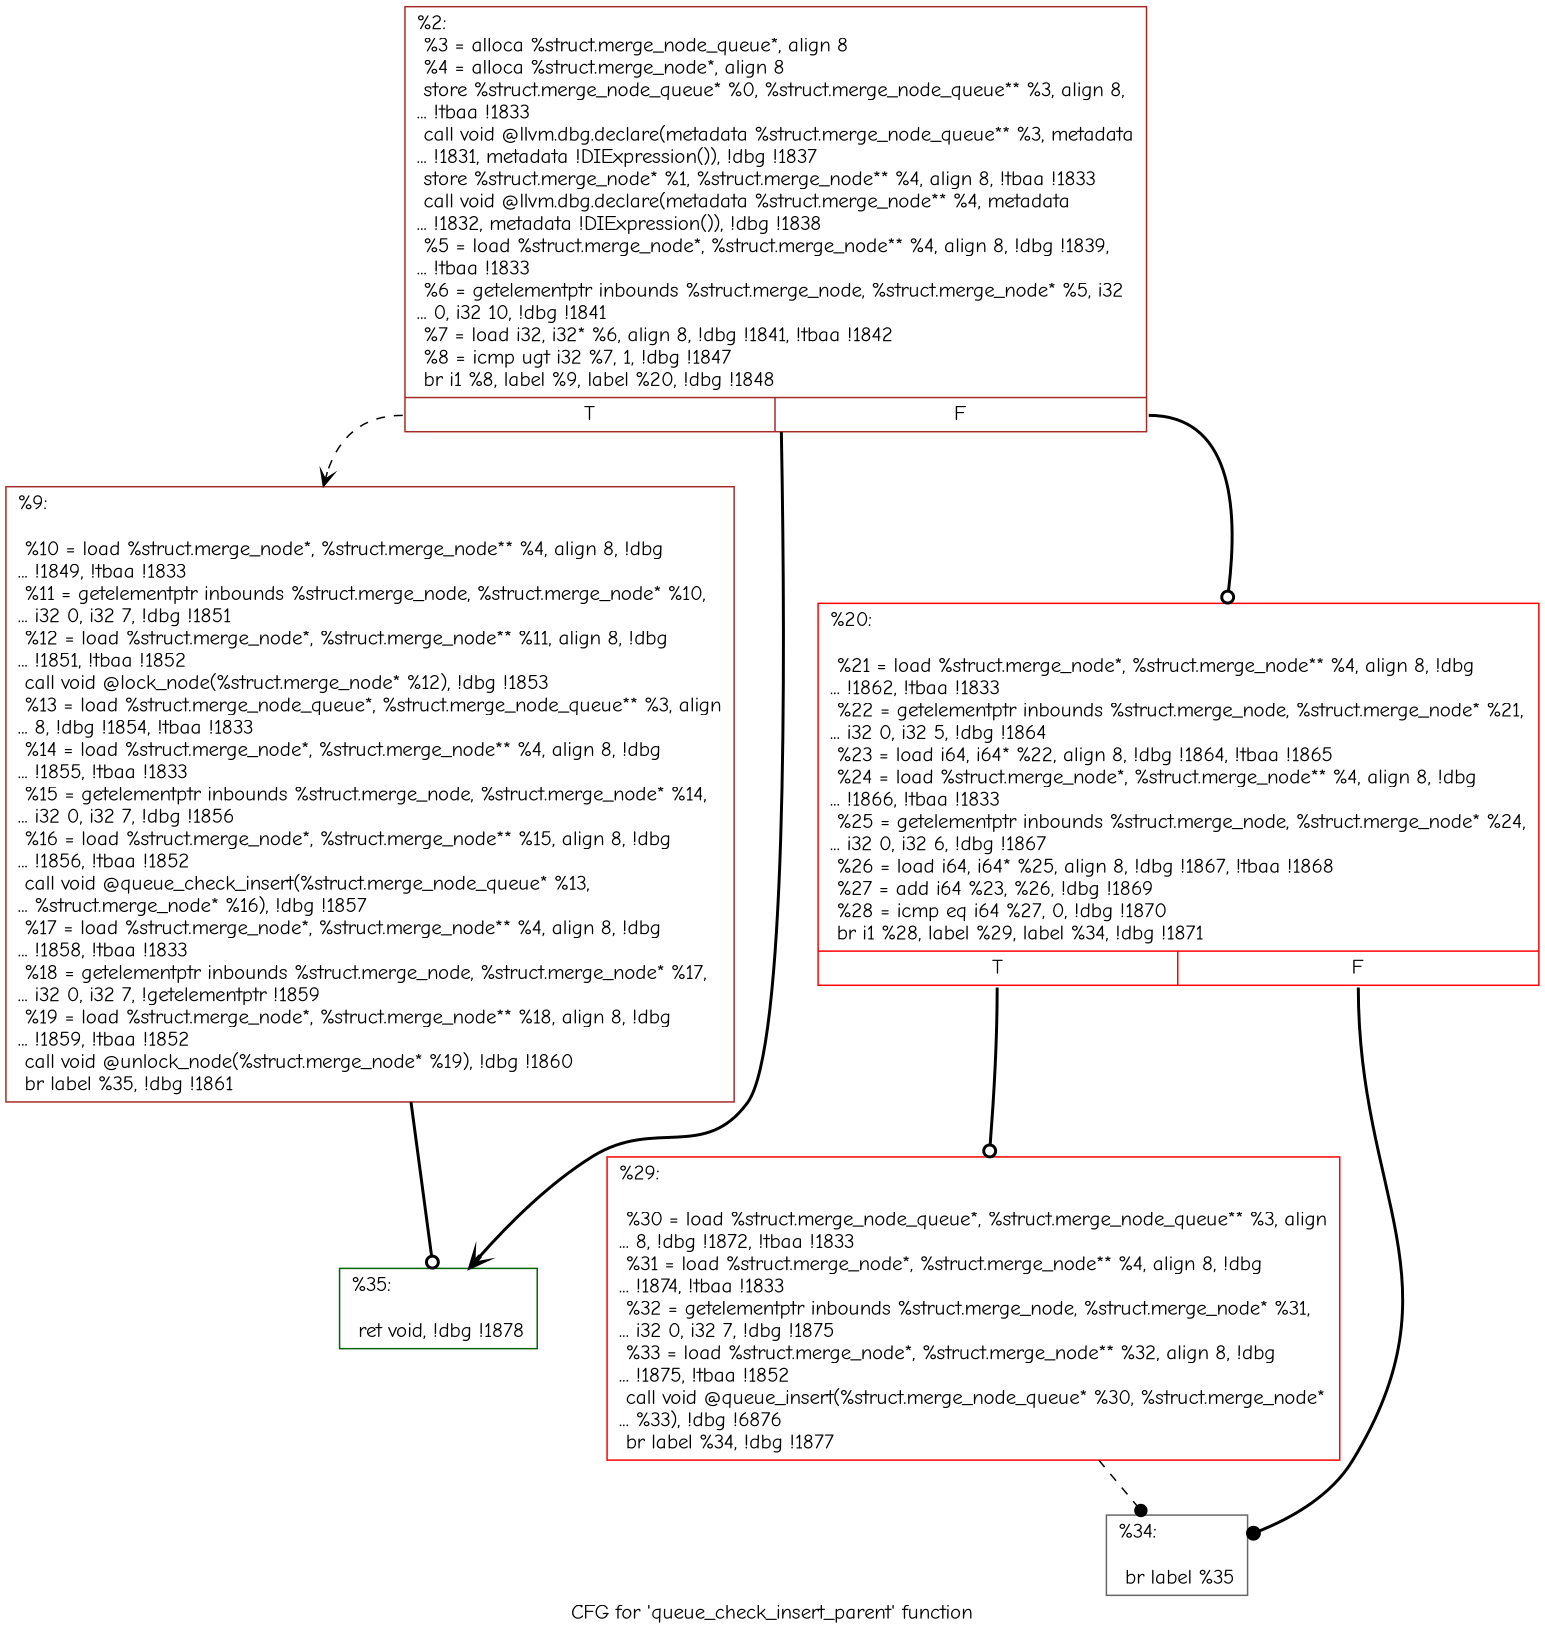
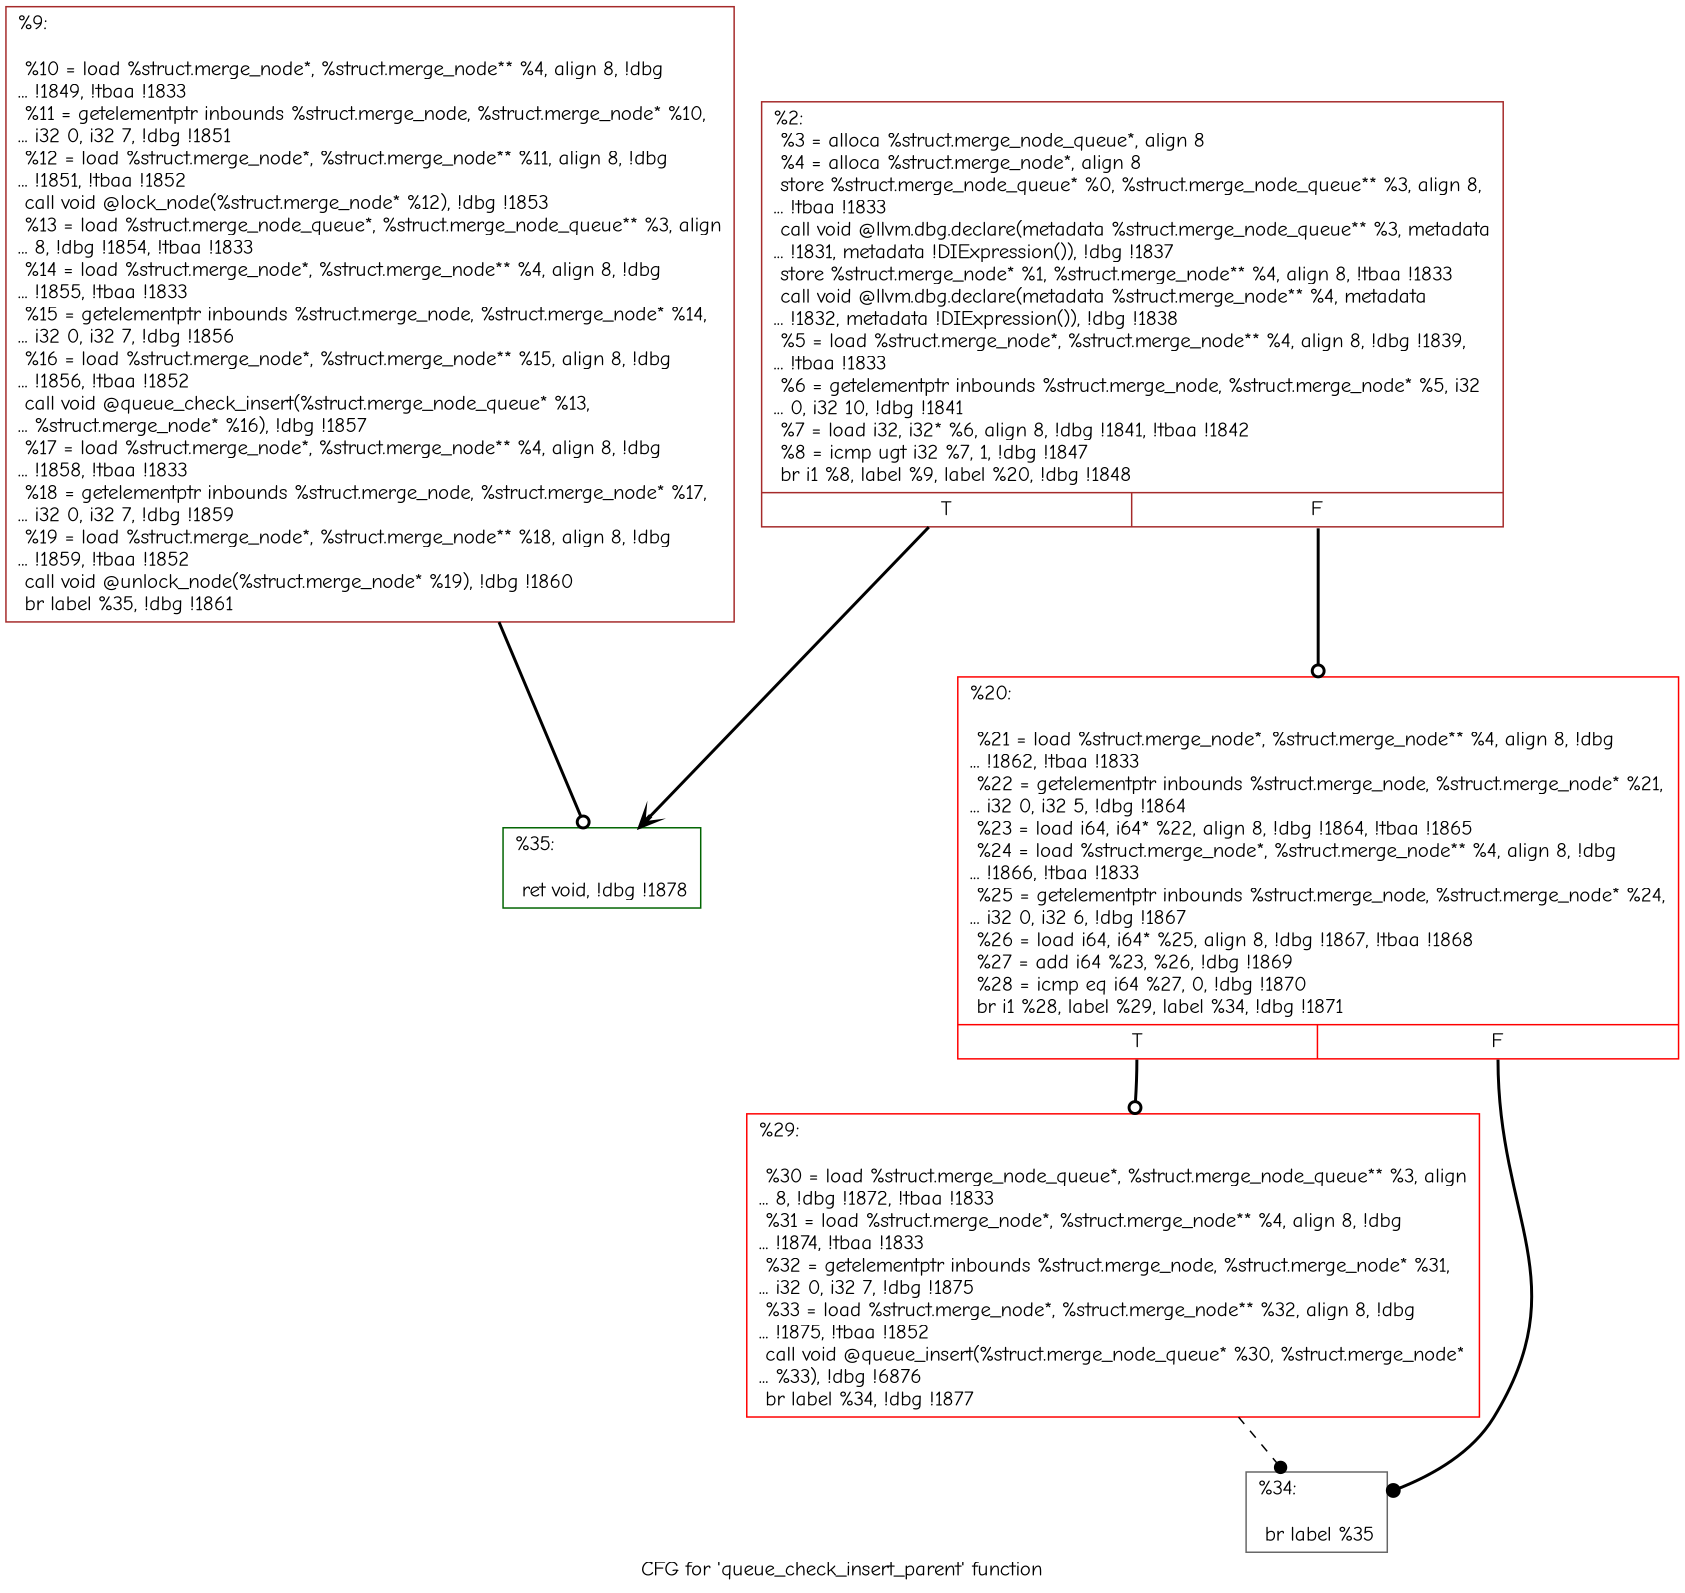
edge "%2:" -> "%9:": removed
node "%9:": text "... i32 0, i32 7, !getelementptr !1859" -> "... i32 0, i32 7, !dbg !1859"
